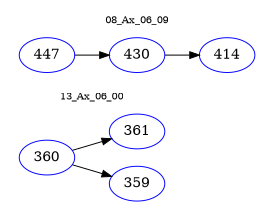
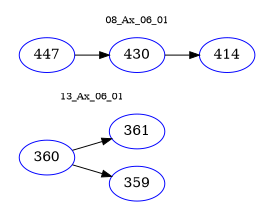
cluster "08_Ax_06_09": label "08_Ax_06_09" -> "08_Ax_06_01"
cluster "13_Ax_06_00": label "13_Ax_06_00" -> "13_Ax_06_01"
